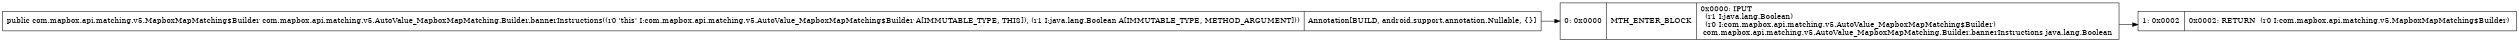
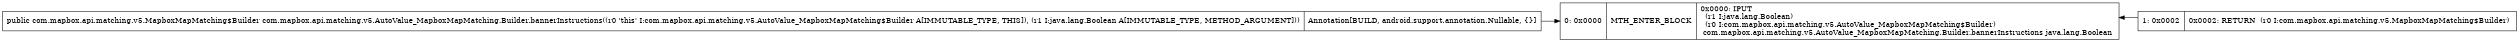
edge "0: 0x0000" -> "1: 0x0002": reversed
